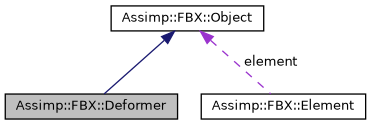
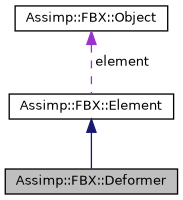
edge "Assimp::FBX::Deformer" -> "Assimp::FBX::Object": now "Assimp::FBX::Deformer" -> "Assimp::FBX::Element"
